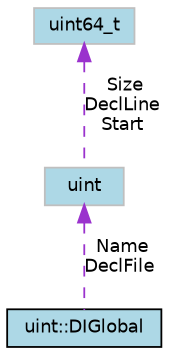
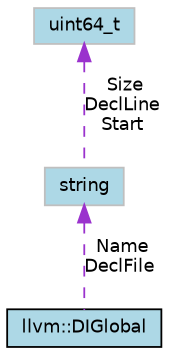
node "uint": label "uint" -> "string"
node "uint::DIGlobal": label "uint::DIGlobal" -> "llvm::DIGlobal"
